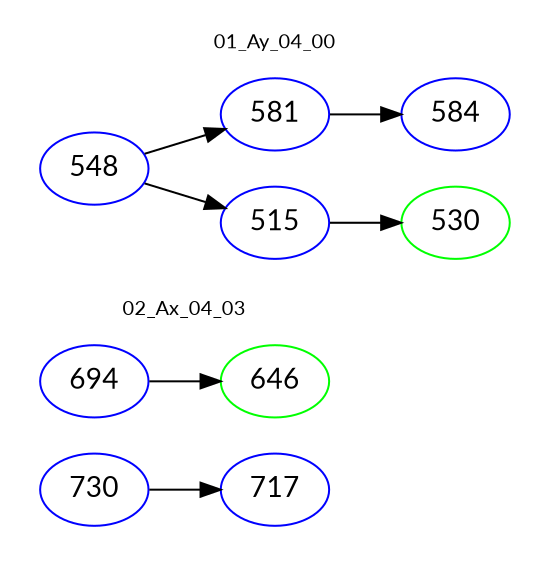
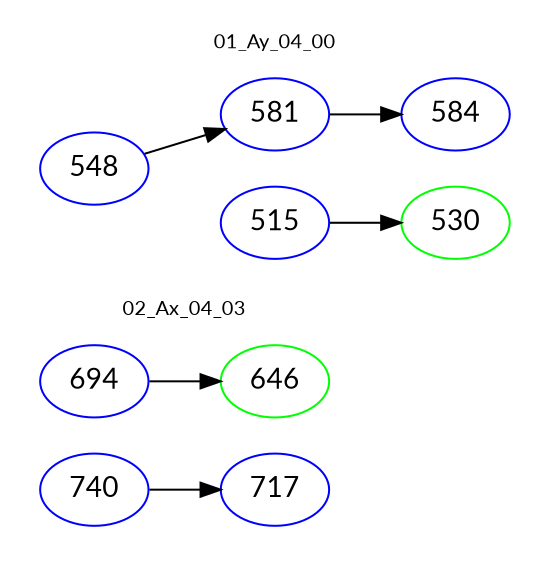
edge "548" -> "515": removed
node "730": label "730" -> "740"
